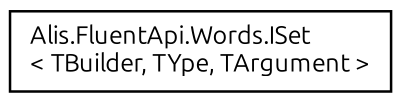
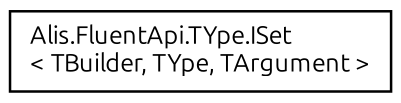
node "Alis.FluentApi.Words.ISet < TBuilder, TYpe, TArgument >": label "Alis.FluentApi.Words.ISet < TBuilder, TYpe, TArgument >" -> "Alis.FluentApi.TYpe.ISet < TBuilder, TYpe, TArgument >"
